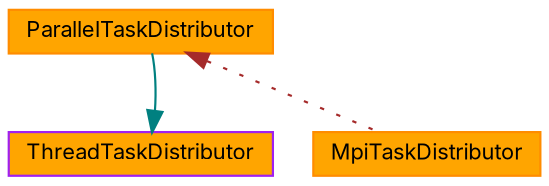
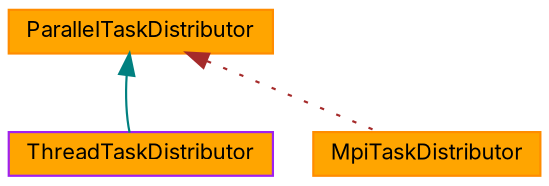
edge "ParallelTaskDistributor" -> "ThreadTaskDistributor": reversed
